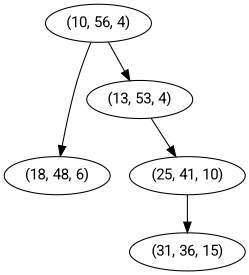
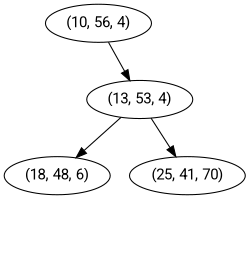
edge "(10, 56, 4)" -> "(18, 48, 6)": now "(13, 53, 4)" -> "(18, 48, 6)"
node "(25, 41, 10)": label "(25, 41, 10)" -> "(25, 41, 70)"
node "(31, 36, 15)": removed
